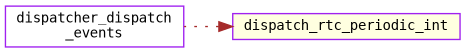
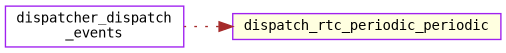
node "dispatch_rtc_periodic_int": label "dispatch_rtc_periodic_int" -> "dispatch_rtc_periodic_periodic"
